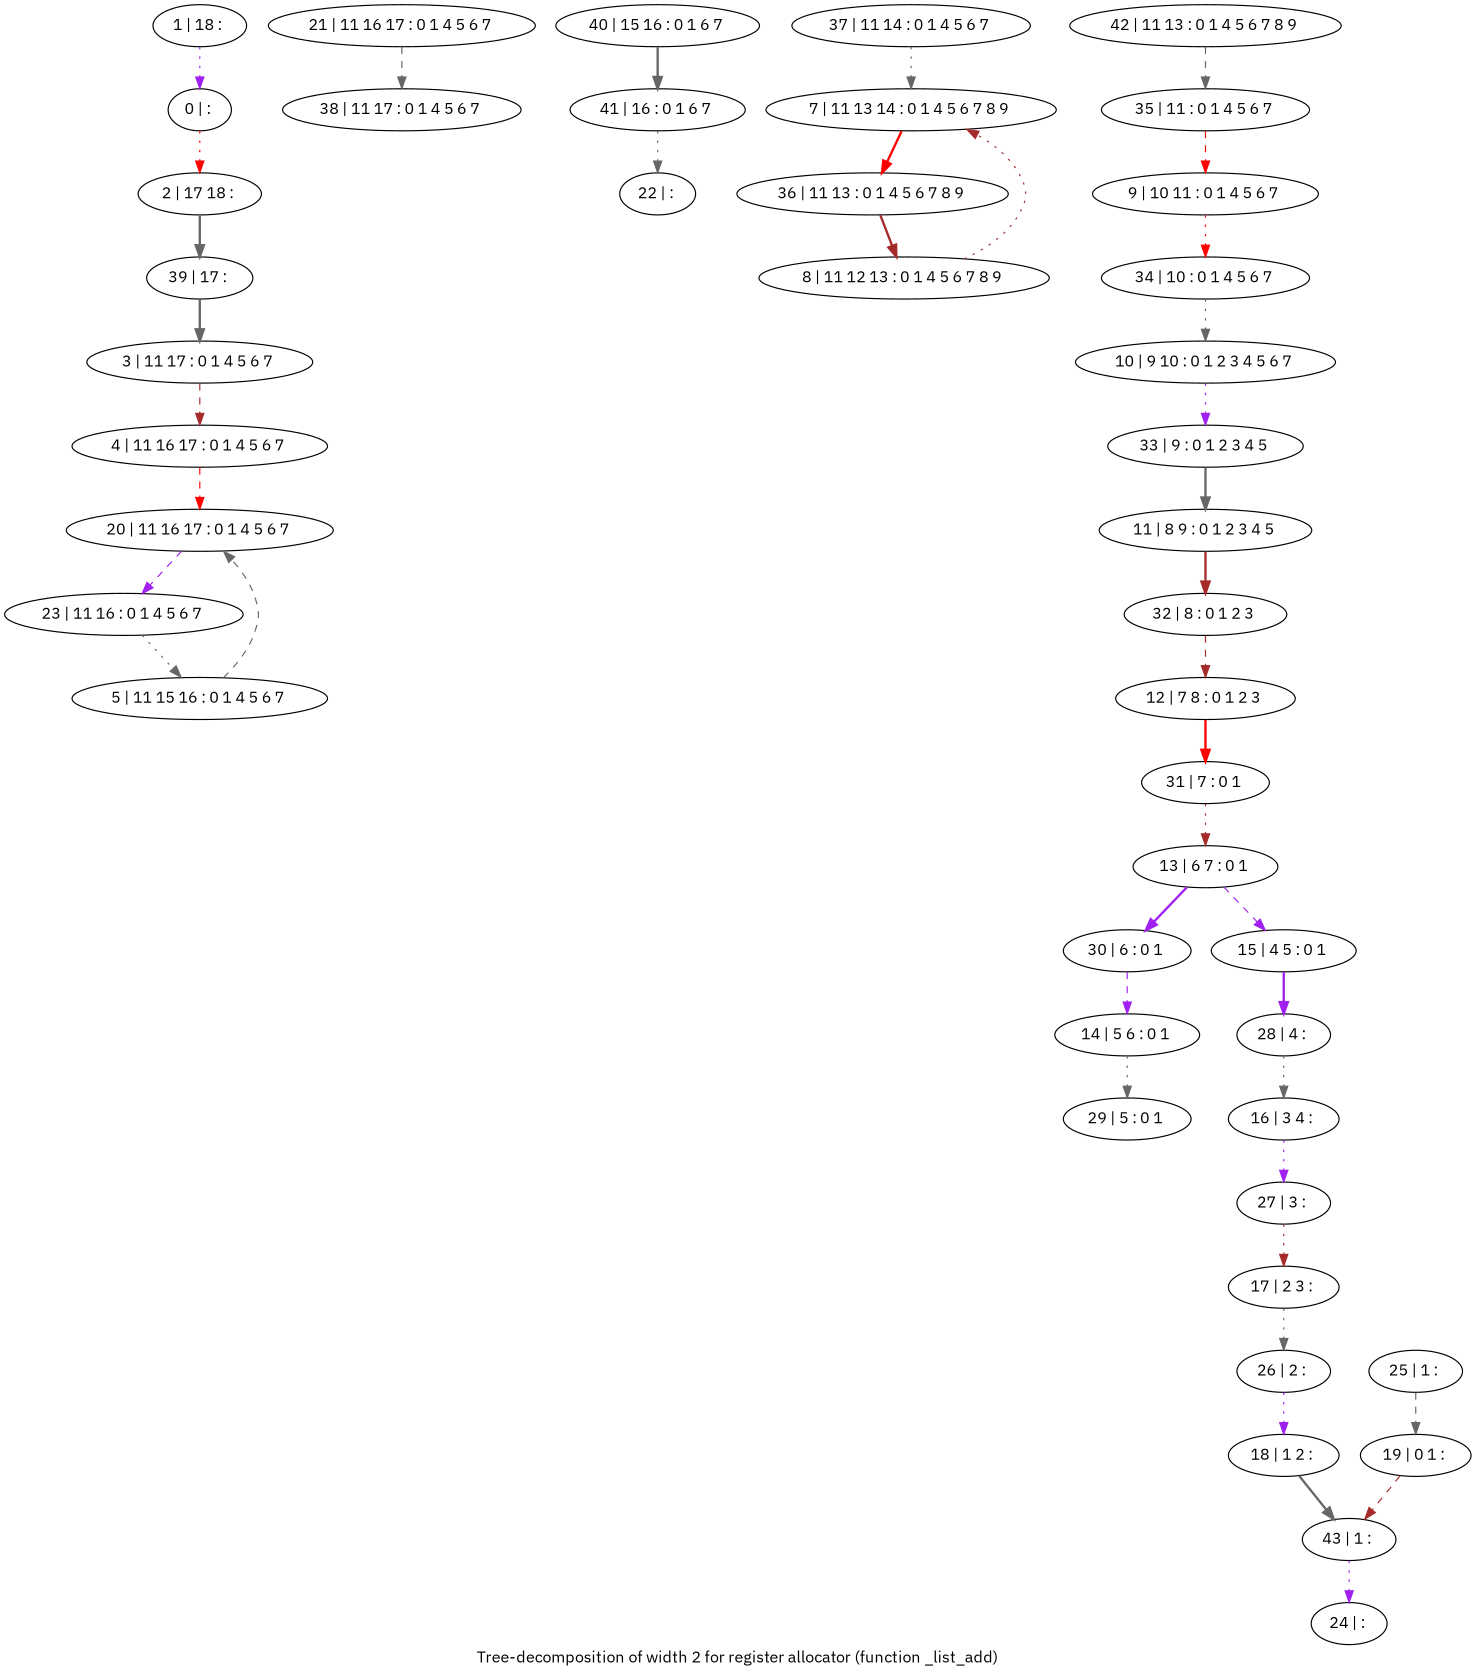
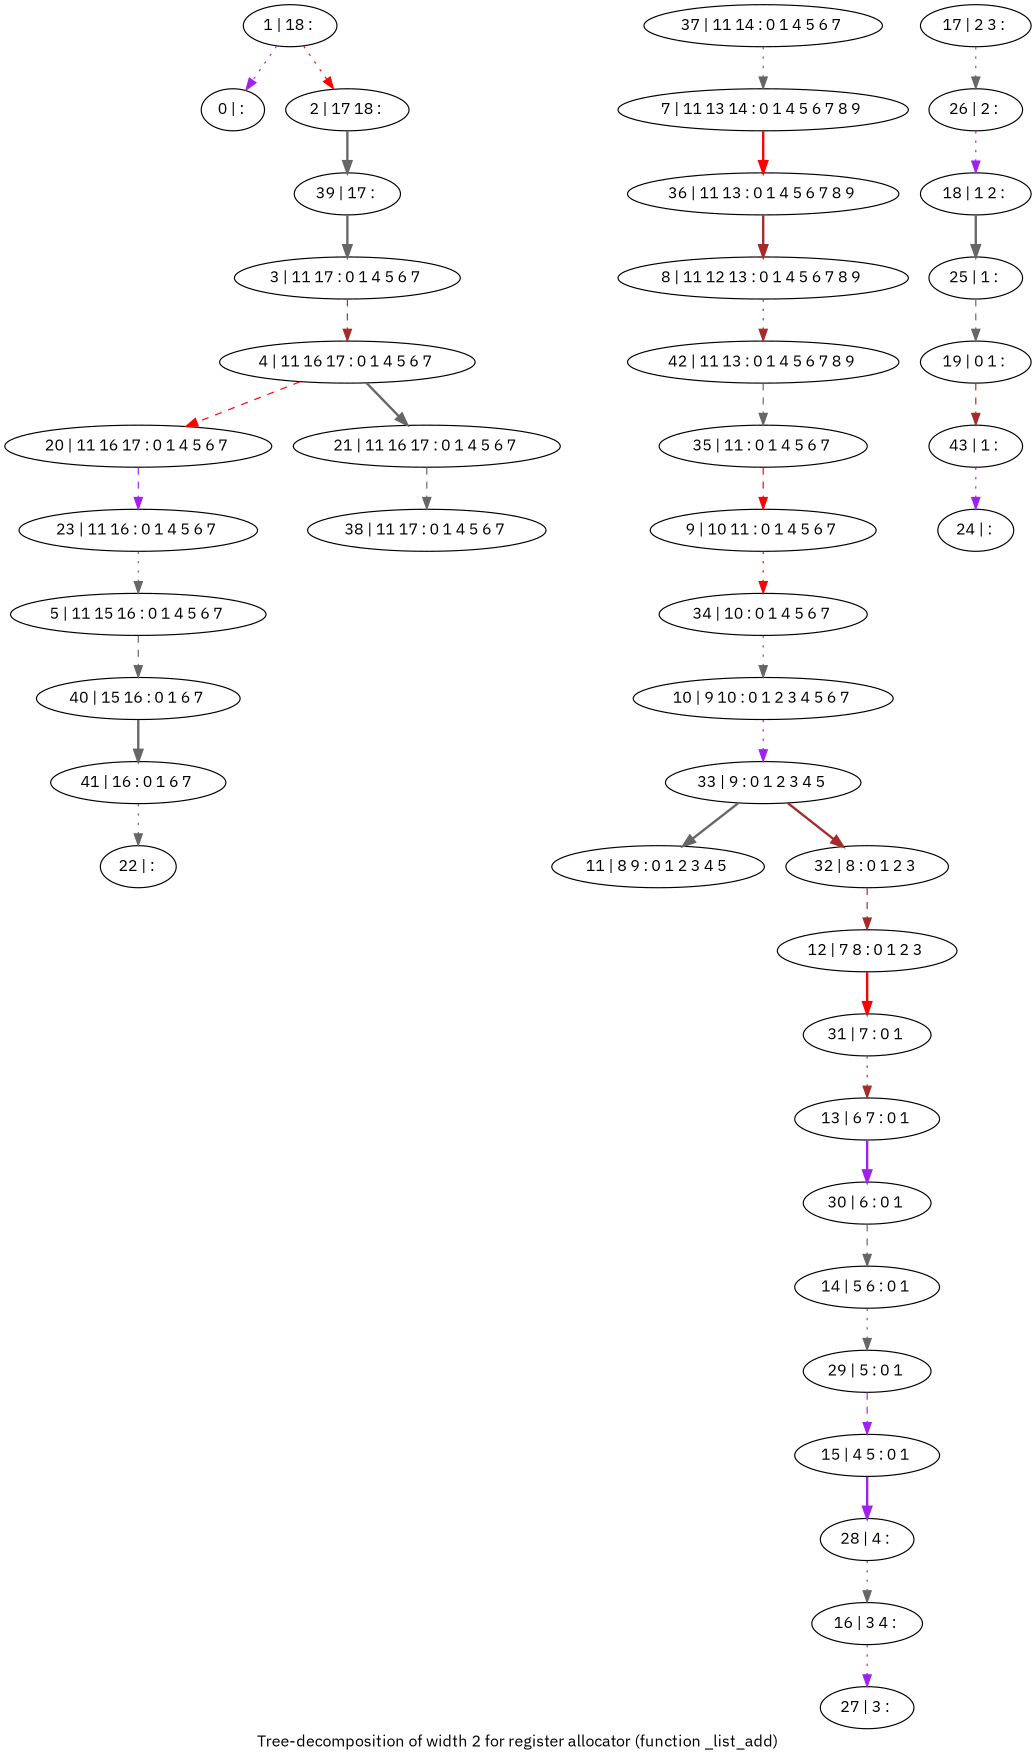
edge "0 | :" -> "2 | 17 18 :": now "1 | 18 :" -> "2 | 17 18 :"
edge "8 | 11 12 13 : 0 1 4 5 6 7 8 9" -> "7 | 11 13 14 : 0 1 4 5 6 7 8 9": now "8 | 11 12 13 : 0 1 4 5 6 7 8 9" -> "42 | 11 13 : 0 1 4 5 6 7 8 9"
edge "4 | 11 16 17 : 0 1 4 5 6 7" -> "21 | 11 16 17 : 0 1 4 5 6 7": added
edge "11 | 8 9 : 0 1 2 3 4 5" -> "32 | 8 : 0 1 2 3": now "33 | 9 : 0 1 2 3 4 5" -> "32 | 8 : 0 1 2 3"
edge "5 | 11 15 16 : 0 1 4 5 6 7" -> "20 | 11 16 17 : 0 1 4 5 6 7": now "5 | 11 15 16 : 0 1 4 5 6 7" -> "40 | 15 16 : 0 1 6 7"
edge "13 | 6 7 : 0 1" -> "15 | 4 5 : 0 1": now "29 | 5 : 0 1" -> "15 | 4 5 : 0 1"
edge "30 | 6 : 0 1" -> "14 | 5 6 : 0 1": color purple -> gray40
edge "27 | 3 :" -> "17 | 2 3 :": removed
edge "18 | 1 2 :" -> "43 | 1 :": now "18 | 1 2 :" -> "25 | 1 :"
